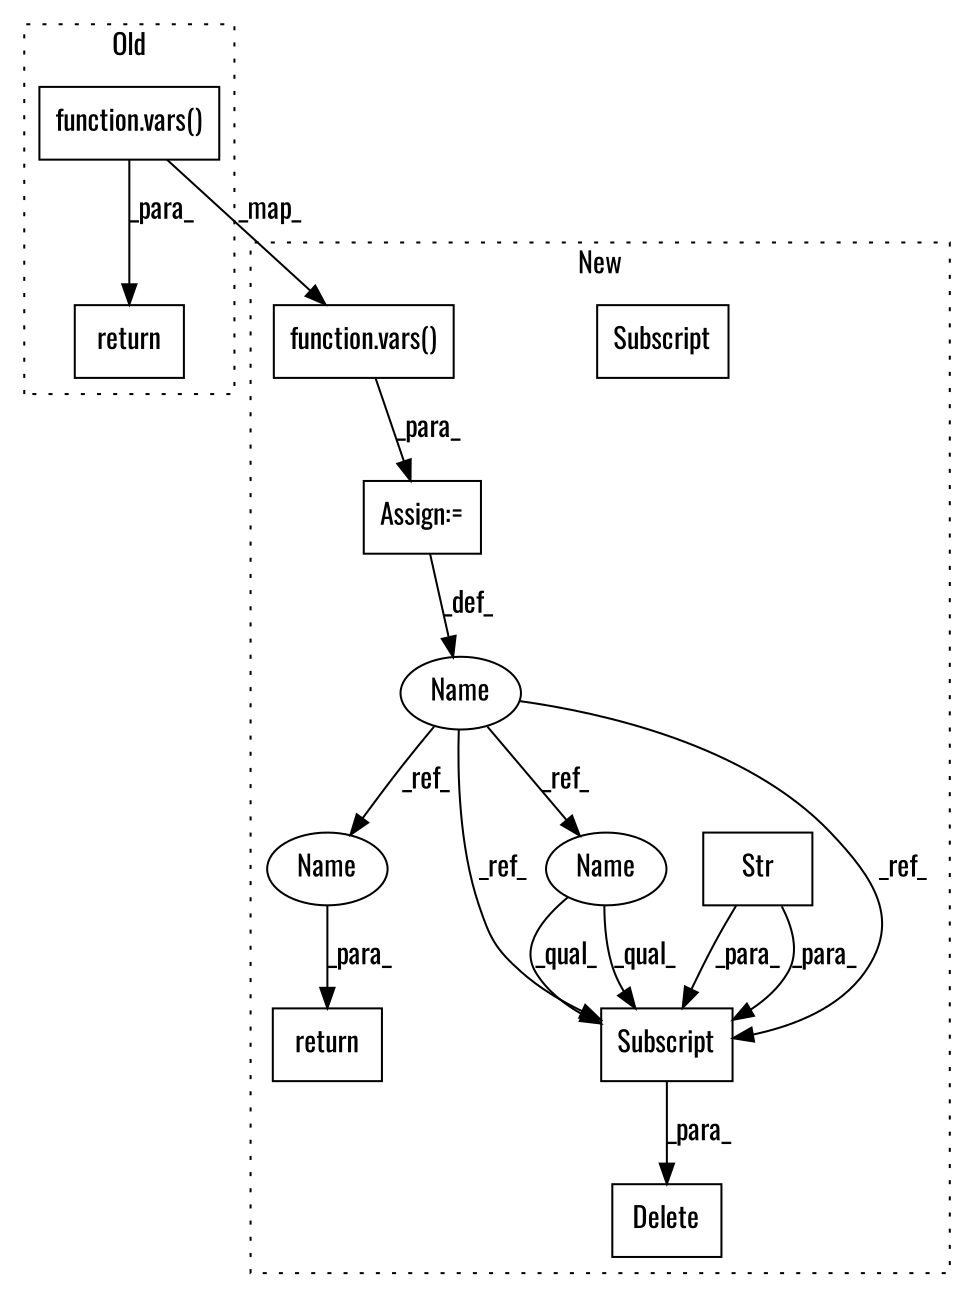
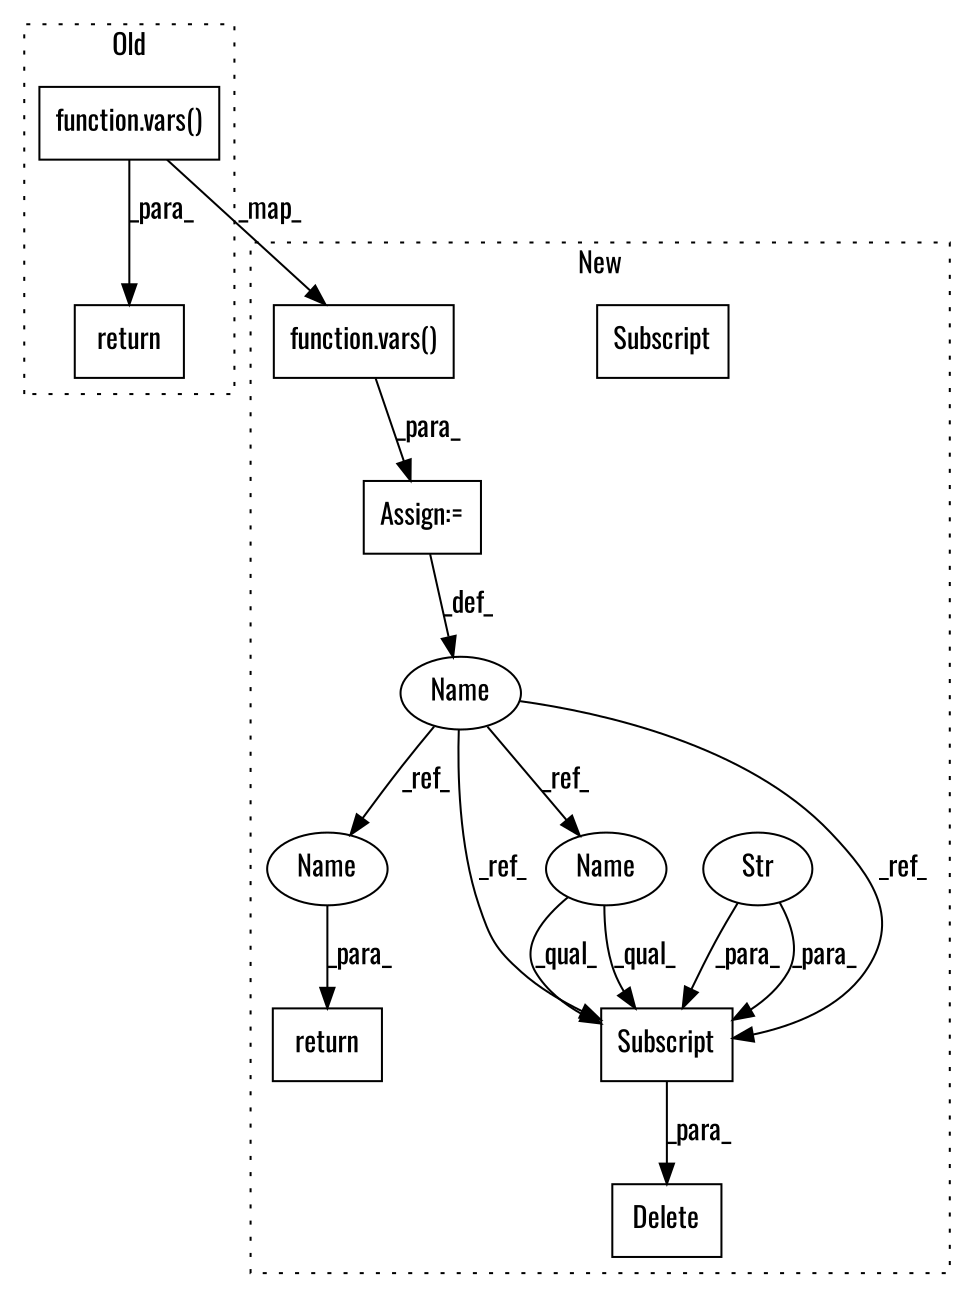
node "Str": shape box -> ellipse
